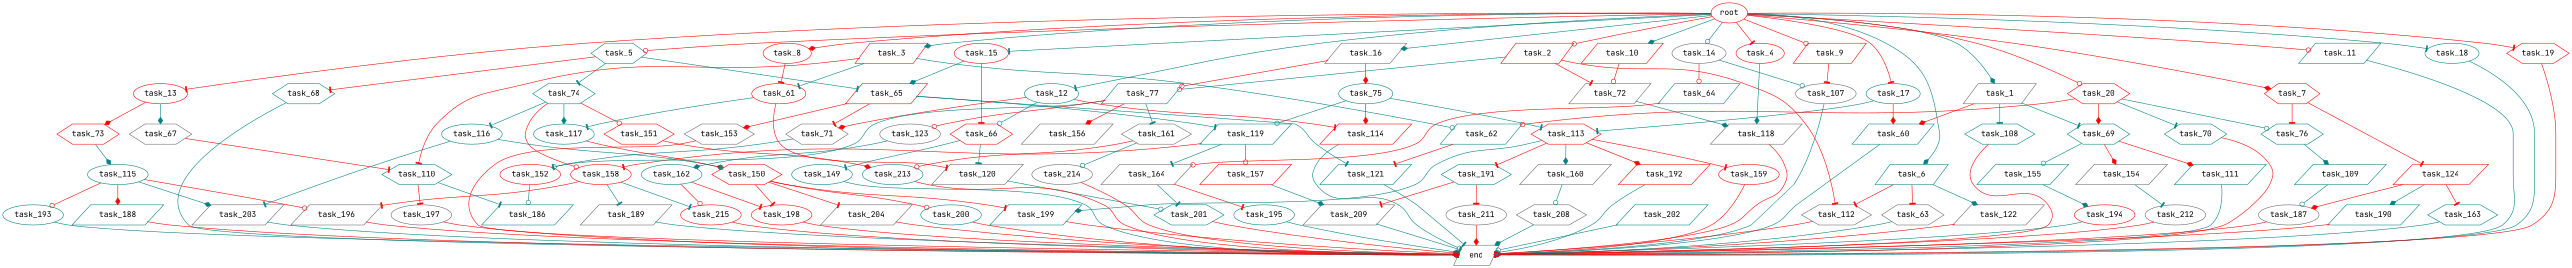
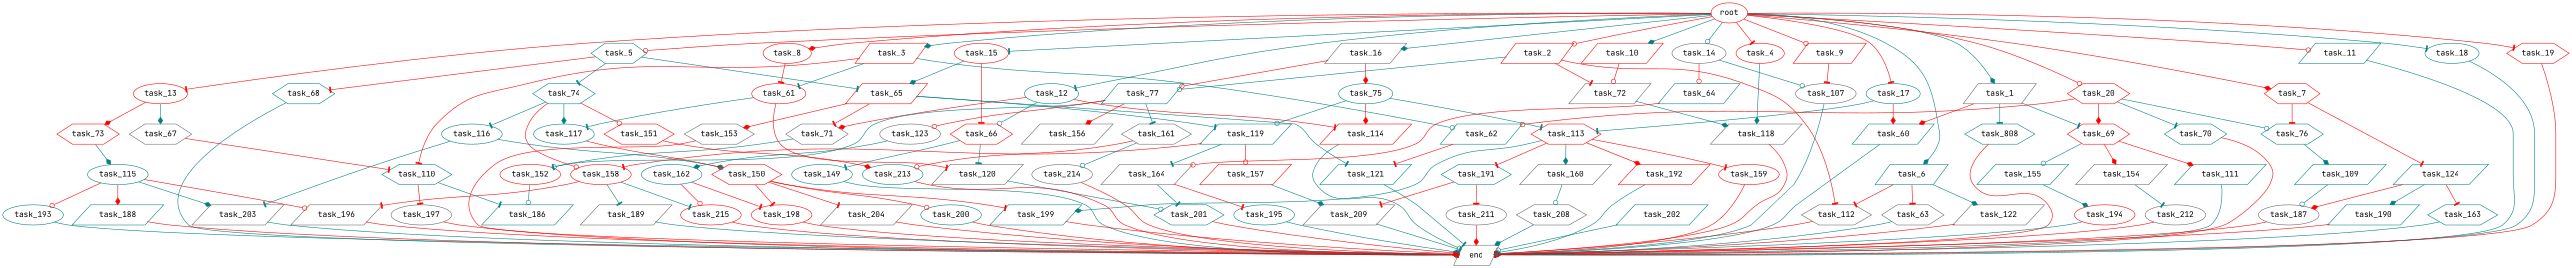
node "task_108": label "task_108" -> "task_808"
node "task_69": color teal -> red
node "task_124": color red -> teal
